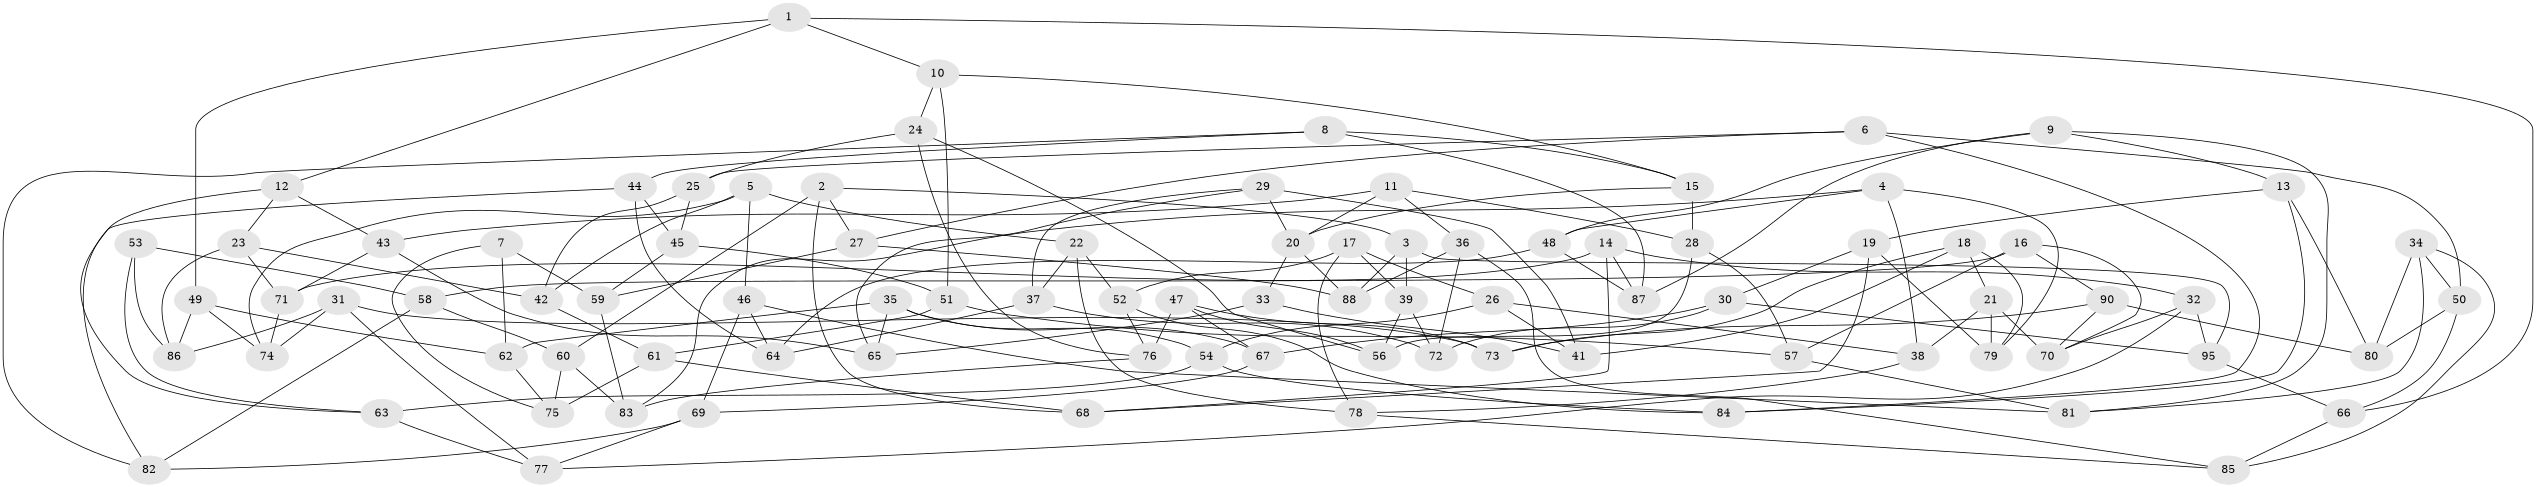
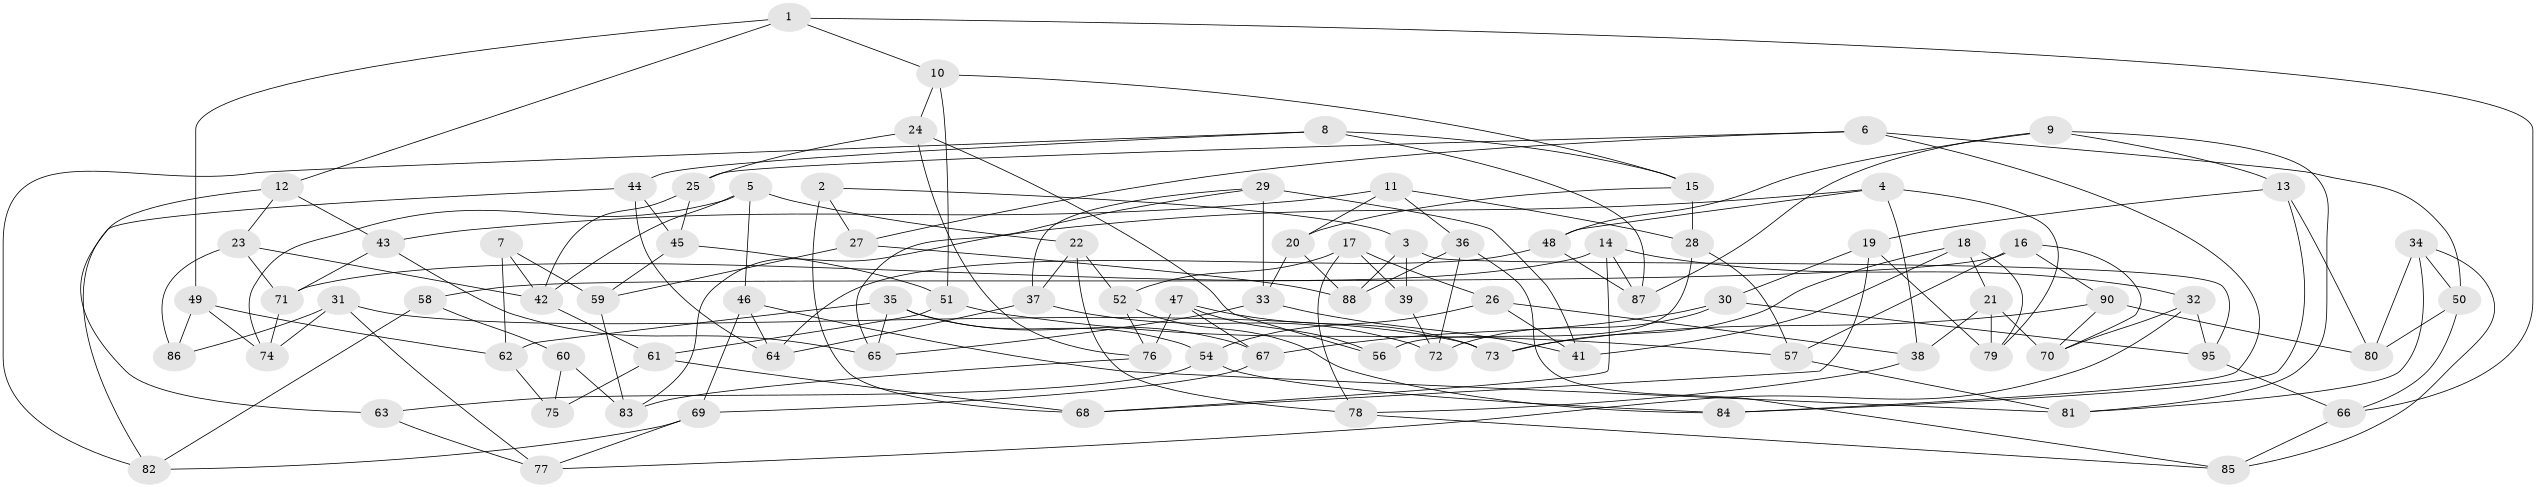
edge "29" -- "20": now "29" -- "33"
node "53": removed
edge "2" -- "60": removed
edge "39" -- "56": removed
edge "7" -- "75": now "7" -- "42"
